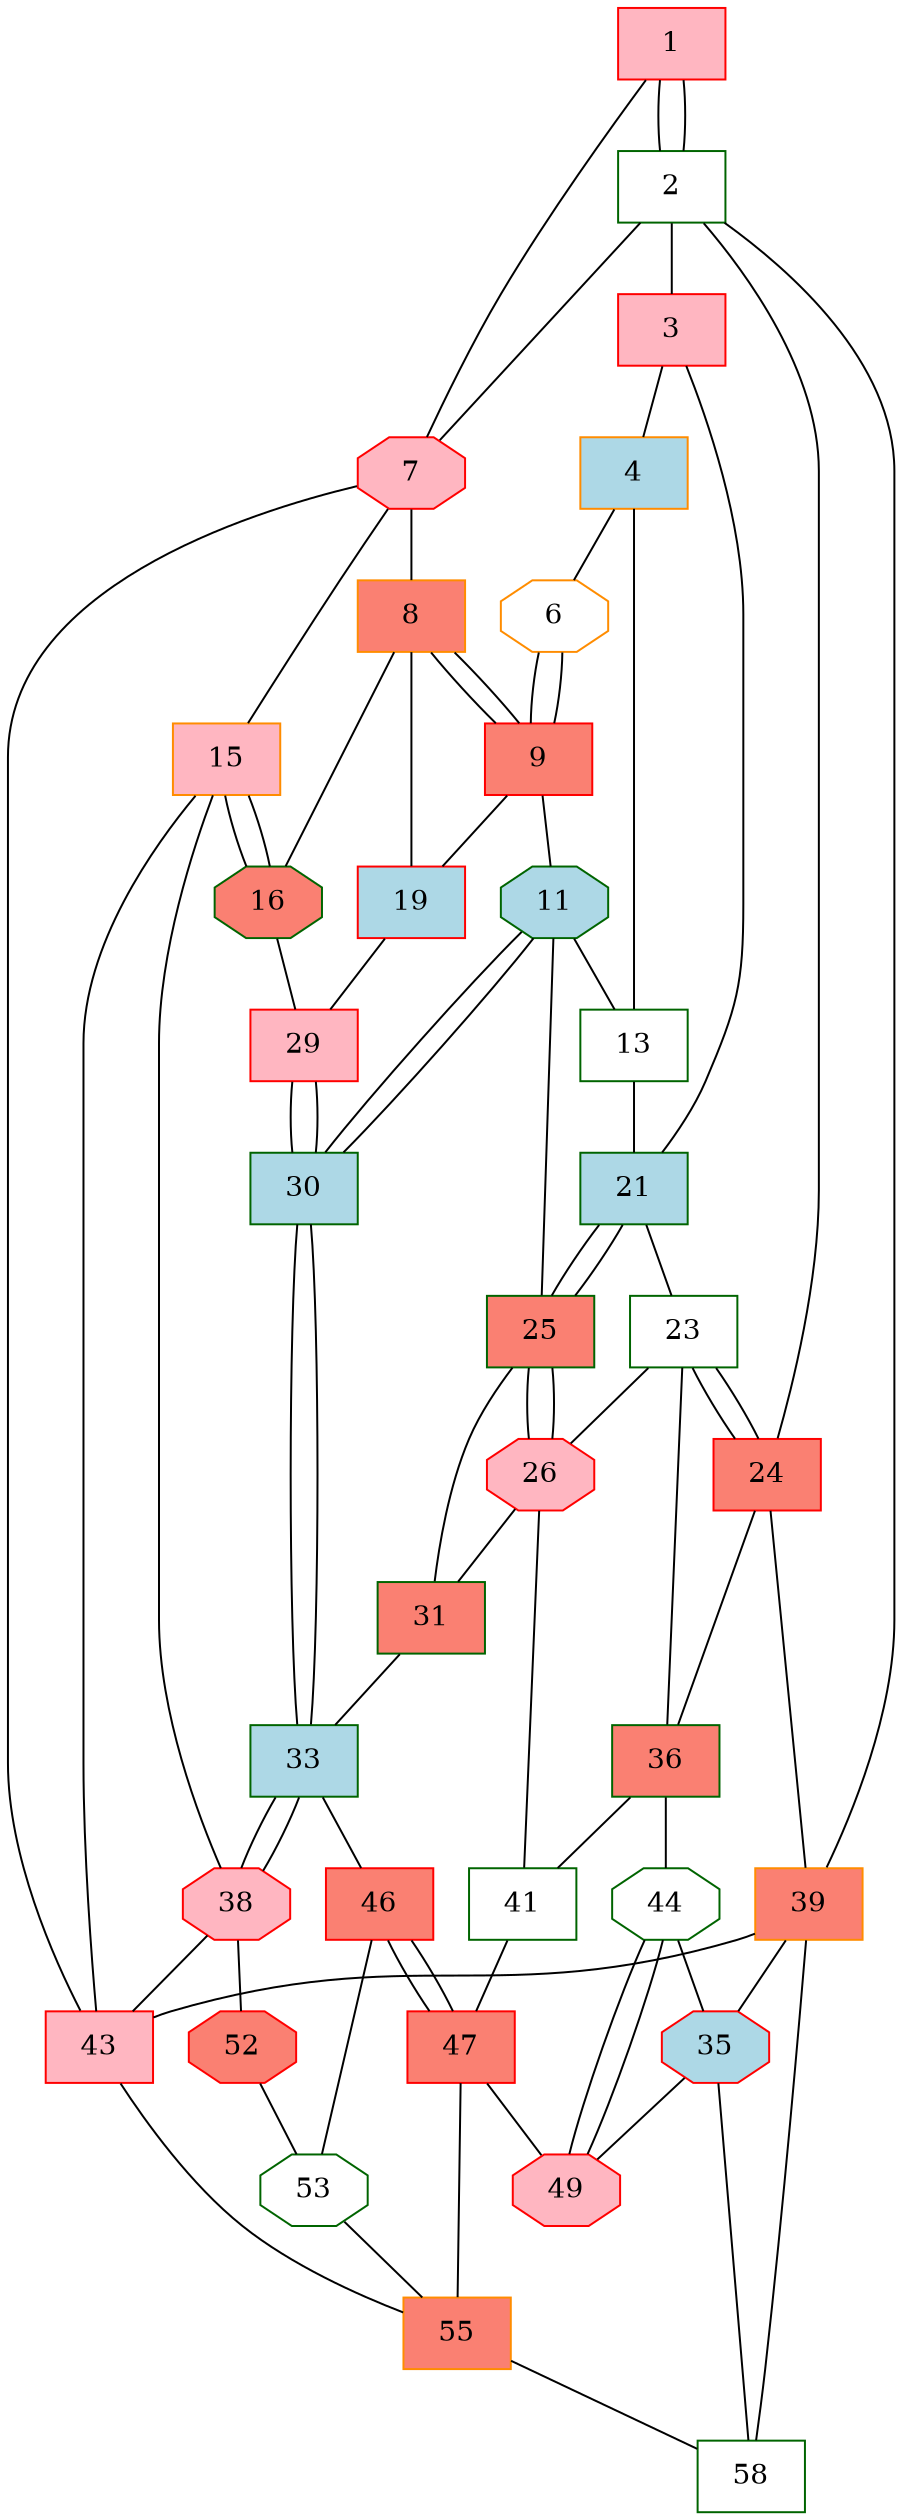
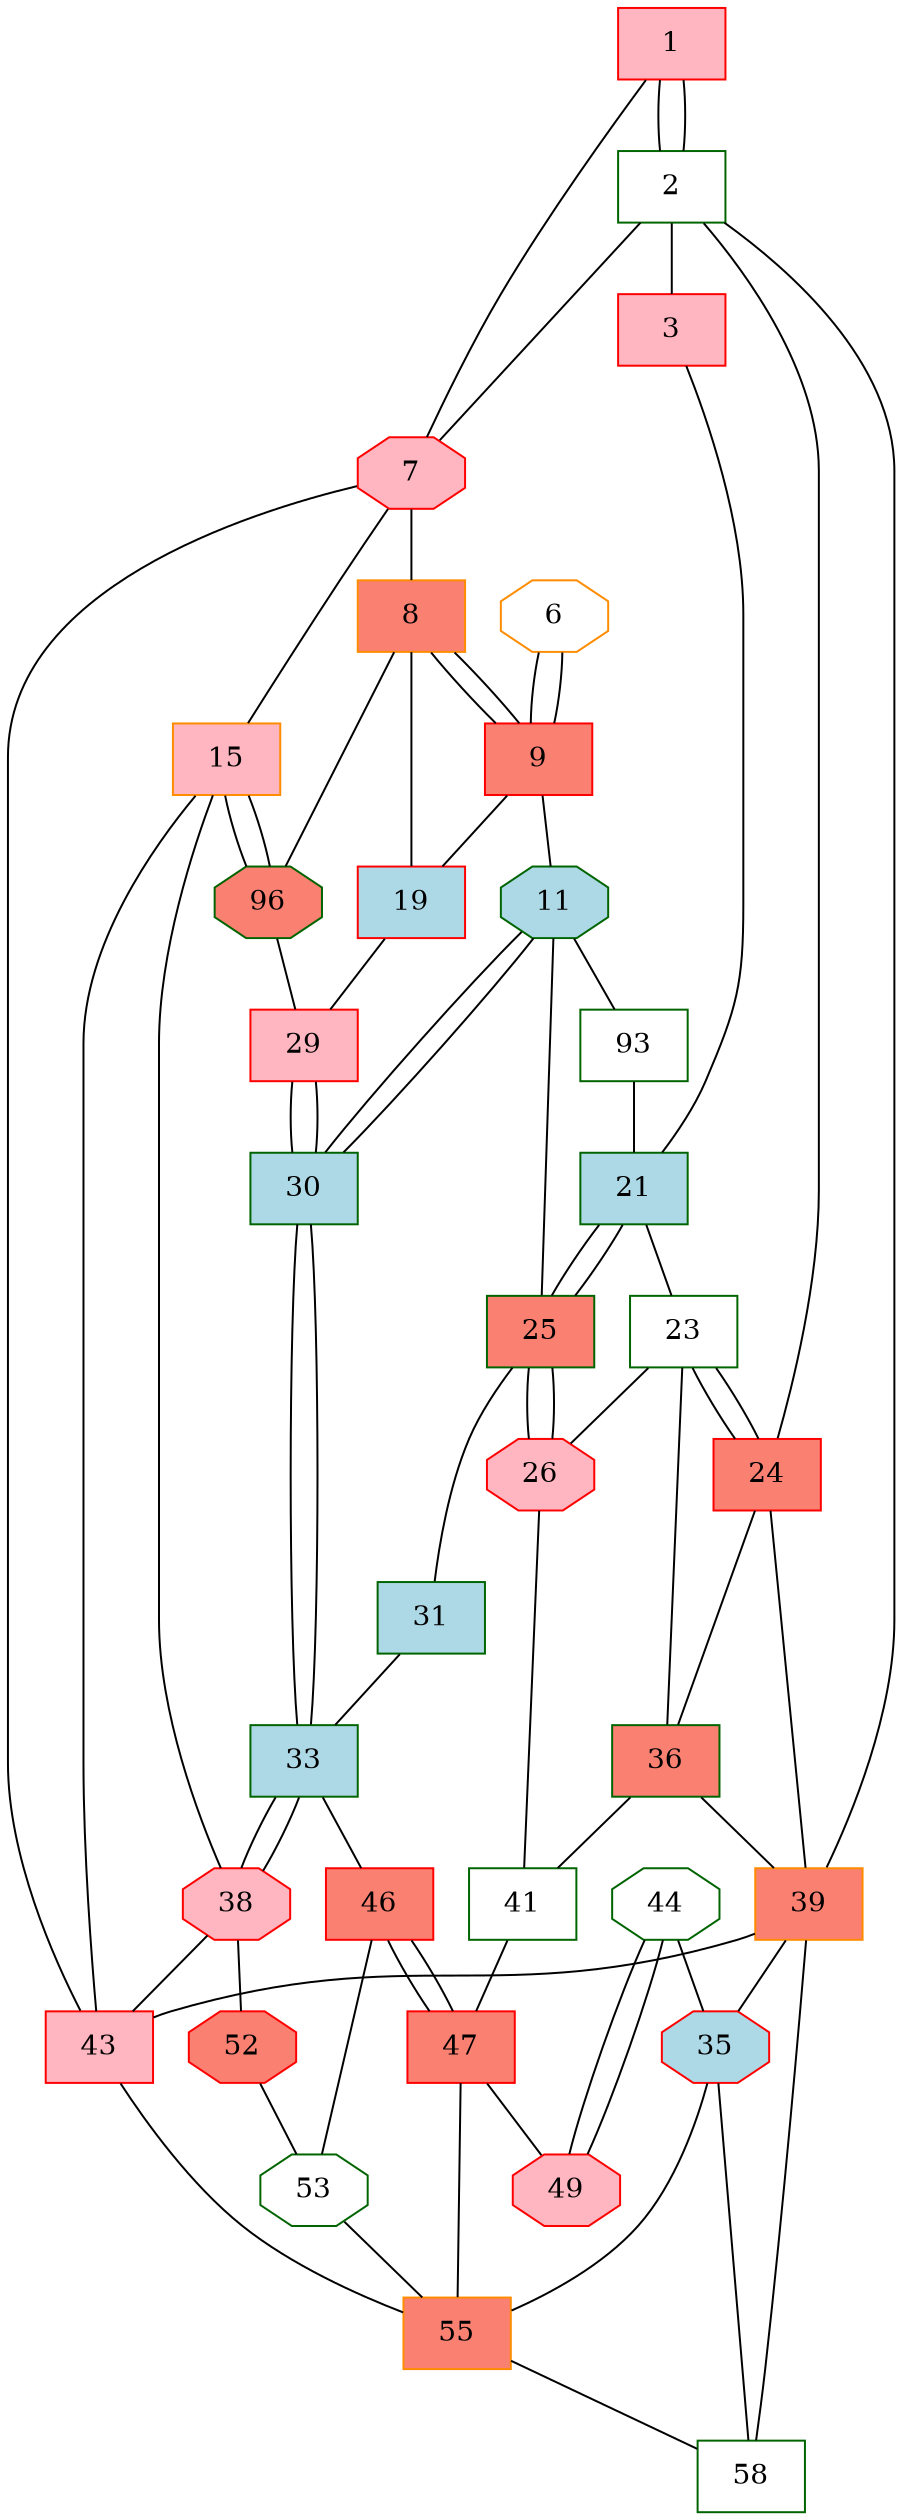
node "4": removed
node "16": label "16" -> "96"
node "13": label "13" -> "93"
edge "26" -- "31": removed
node "31": fillcolor salmon -> lightblue
edge "36" -- "44": now "36" -- "39"
edge "35" -- "49": now "35" -- "55"
